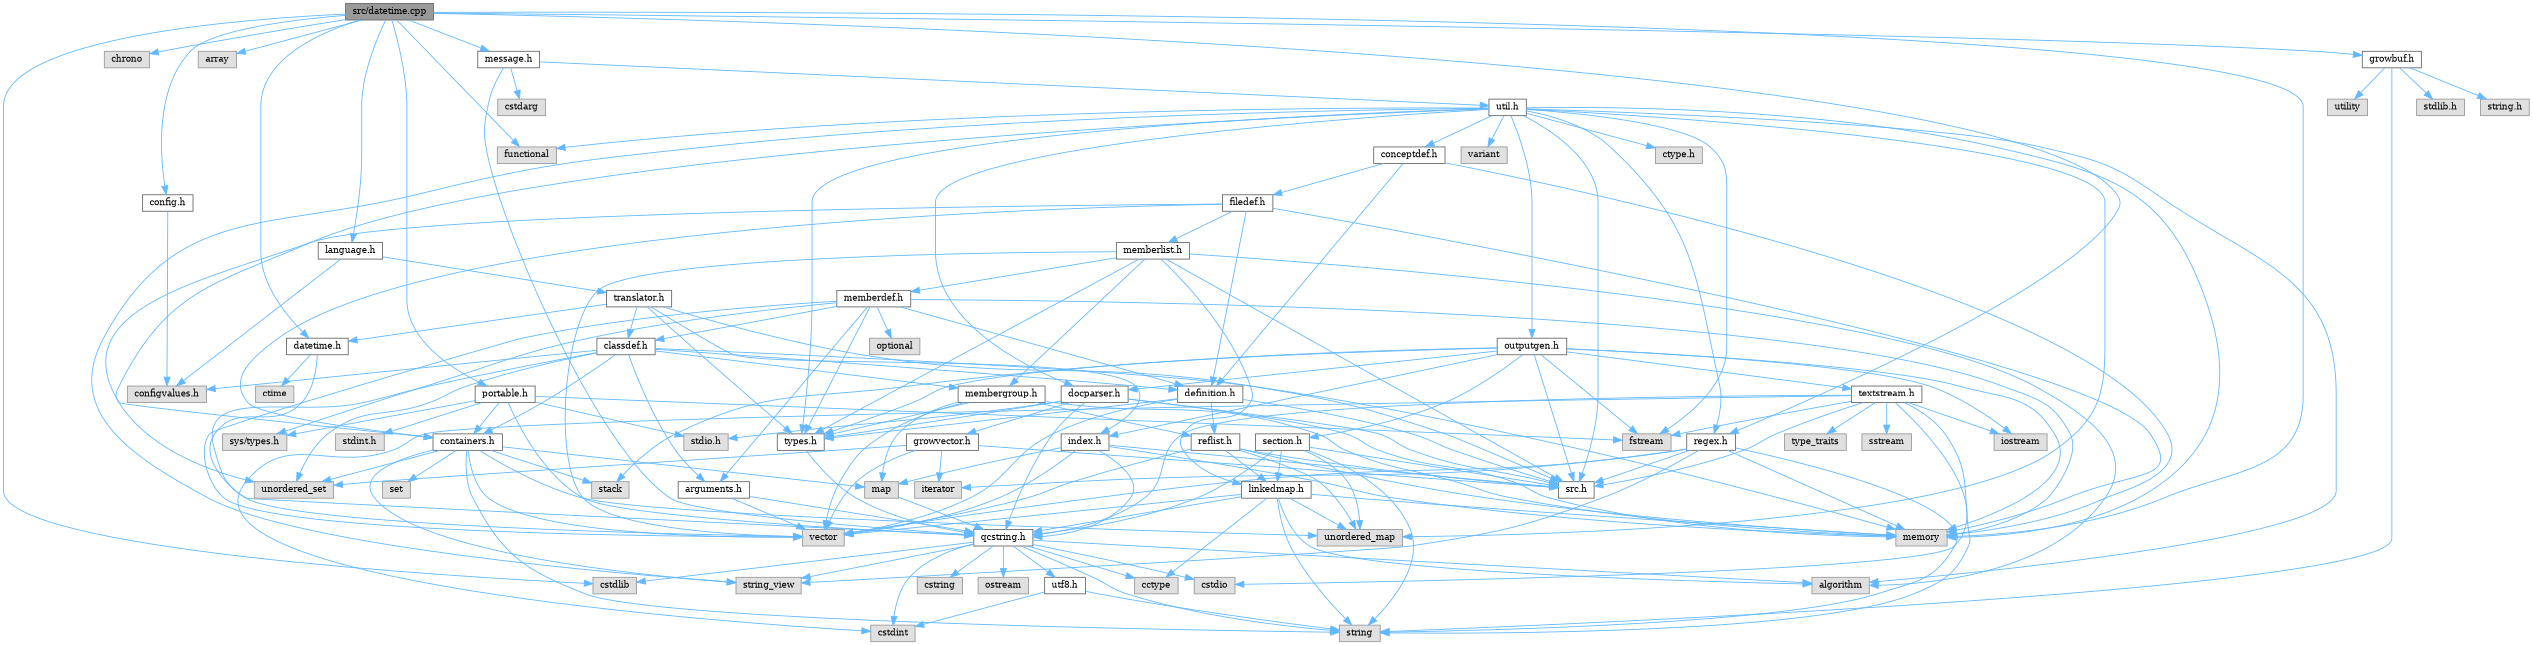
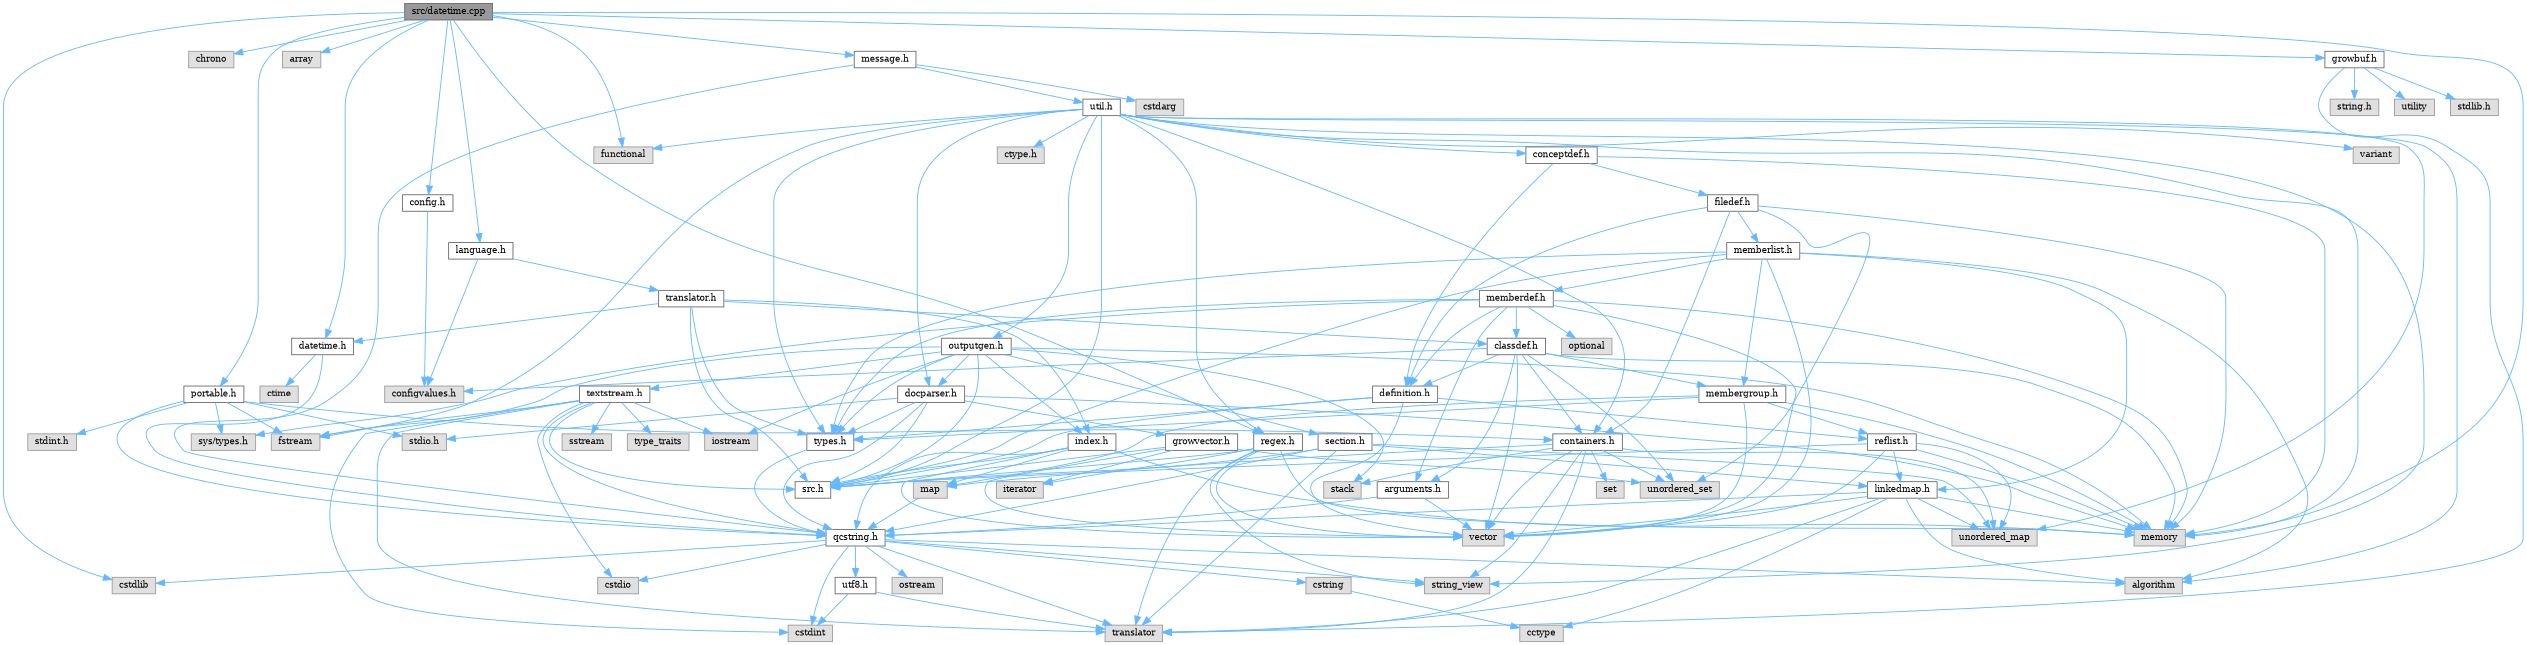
edge "qcstring.h" -> "cctype": now "cstring" -> "cctype"
node "string": label "string" -> "translator"
